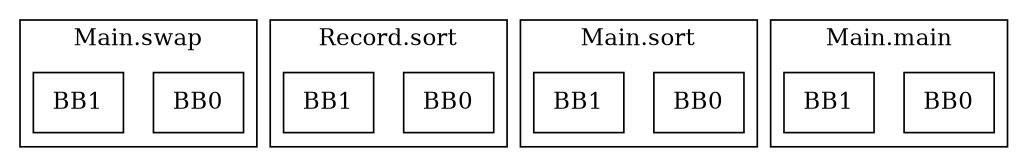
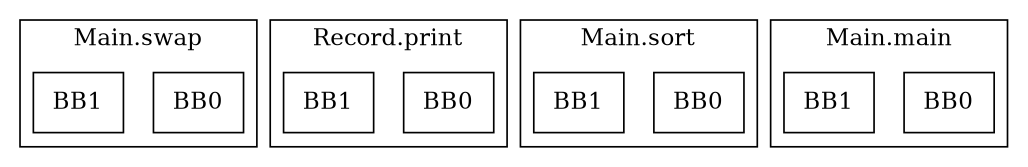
cluster "Record.sort": label "Record.sort" -> "Record.print"
